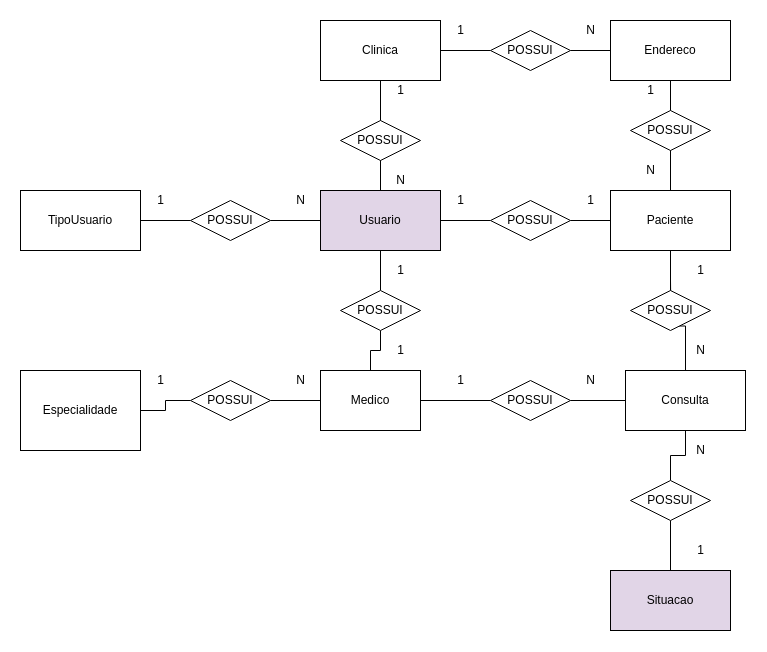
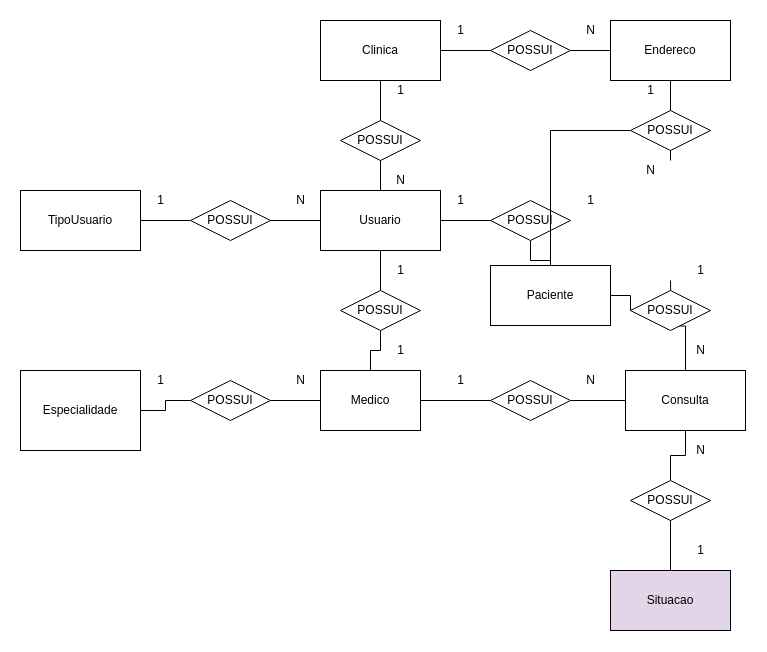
node "Usuario": fillcolor #e1d5e7 -> #ffffff
node "Paciente": moved (671, 221) -> (551, 296)
